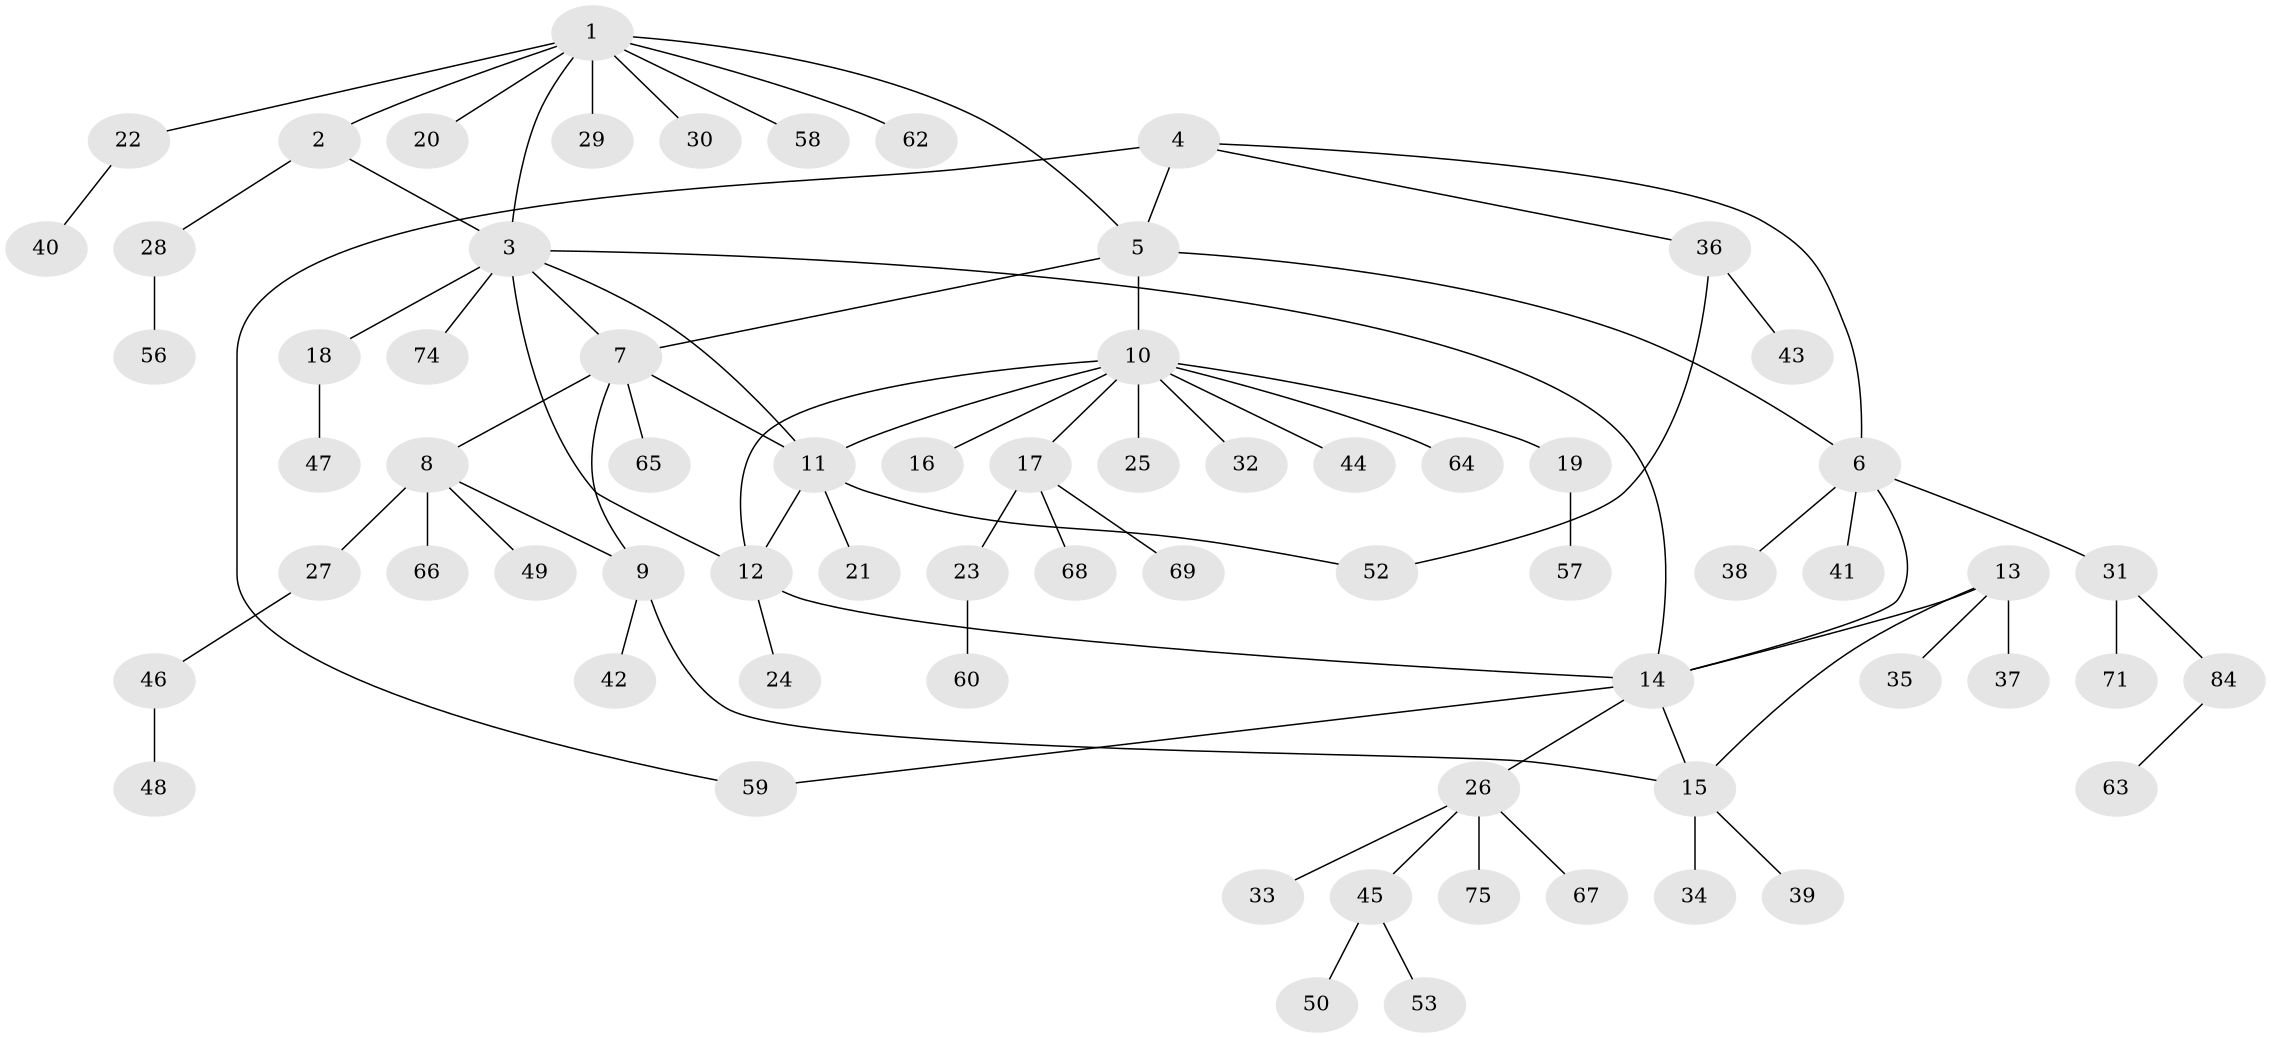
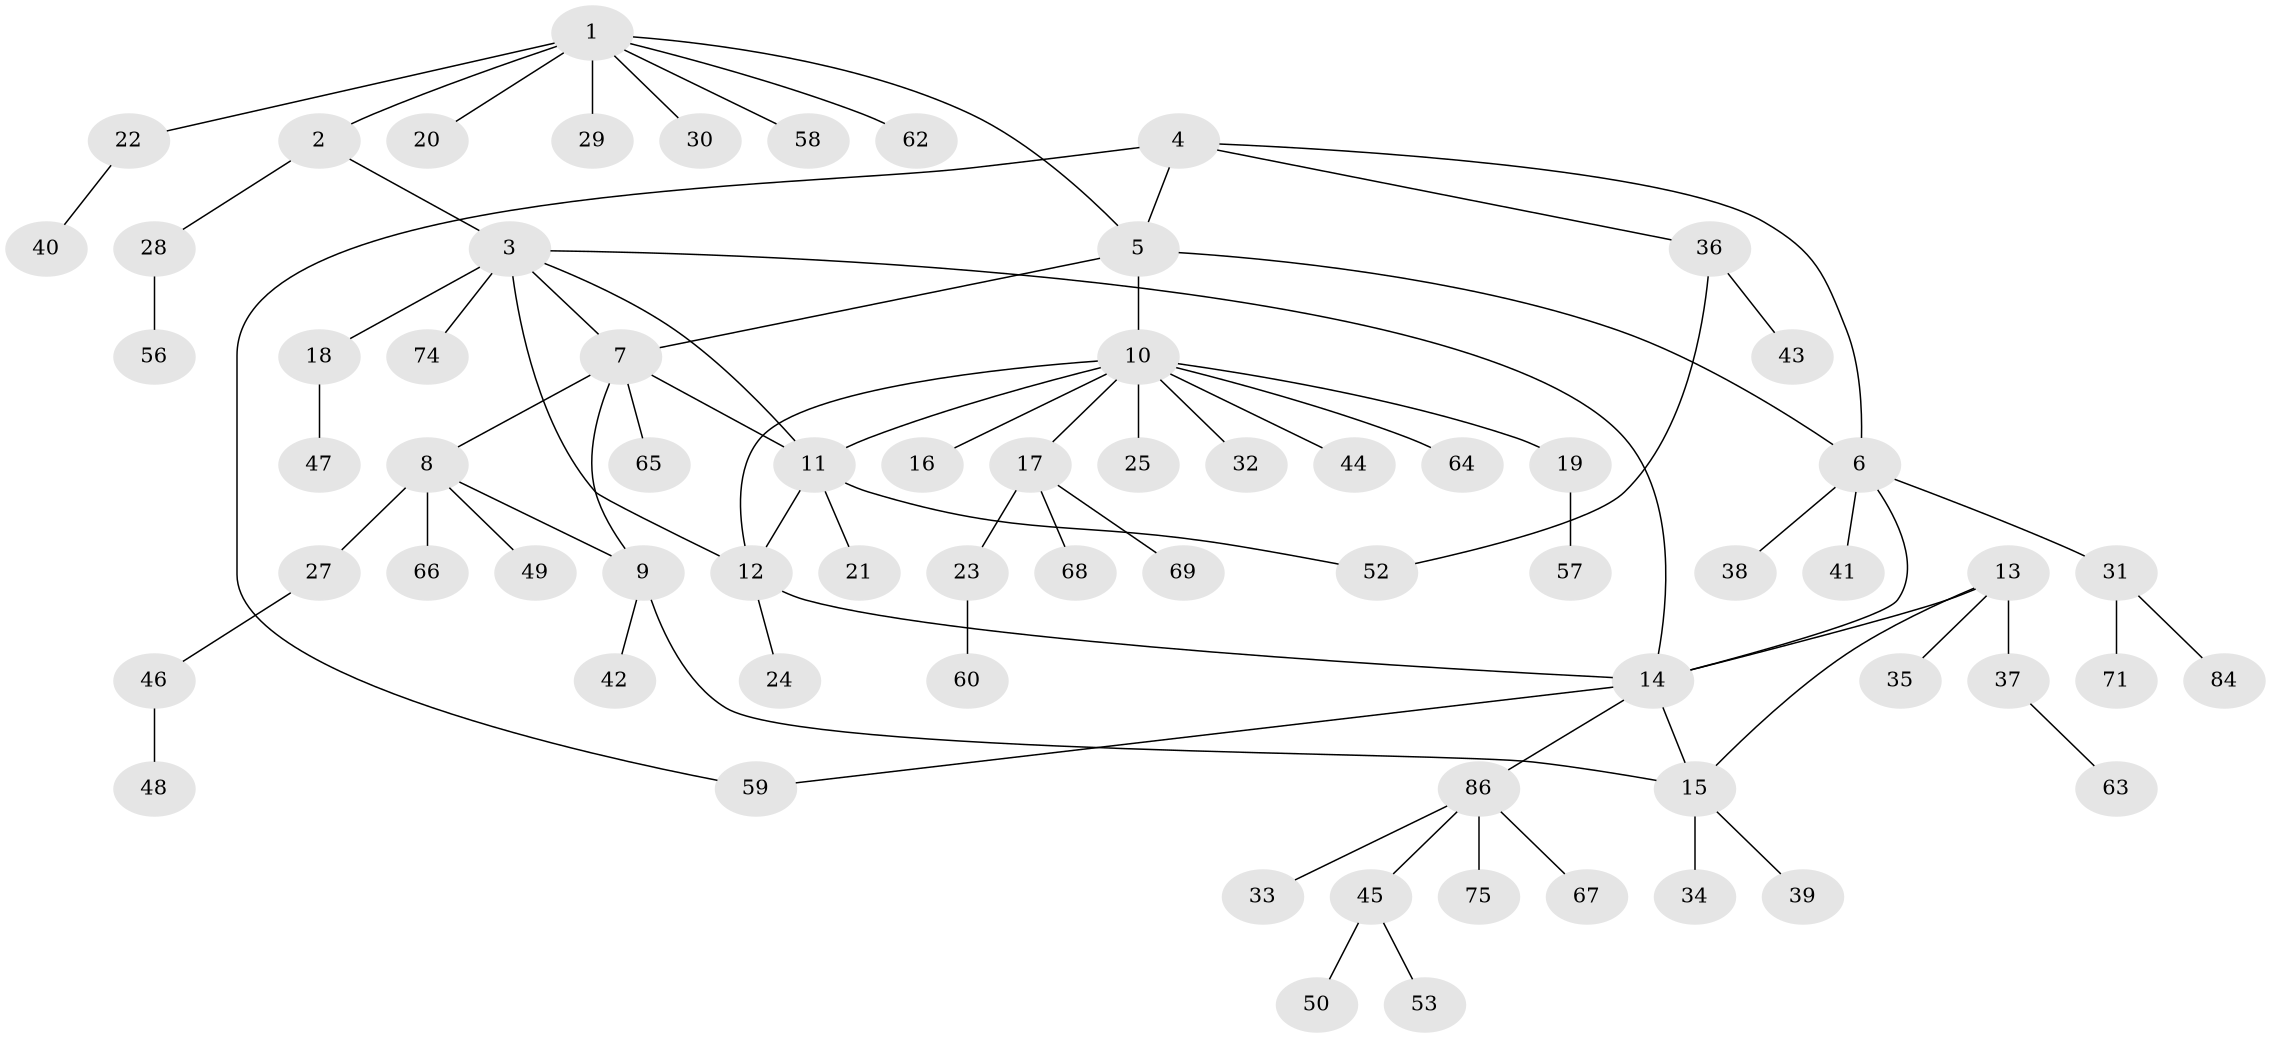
edge "1" -- "3": removed
edge "84" -- "63": now "37" -- "63"
node "26": label "26" -> "86"
